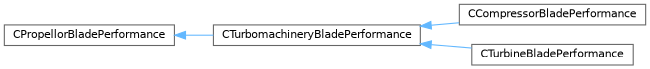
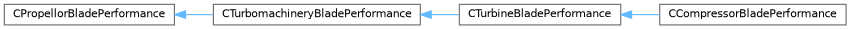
edge "CCompressorBladePerformance" -> "CTurbomachineryBladePerformance": now "CCompressorBladePerformance" -> "CTurbineBladePerformance"
